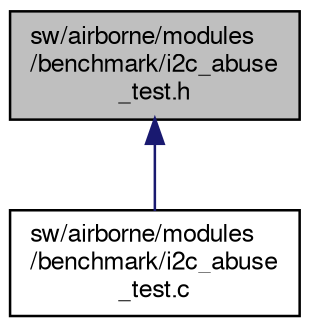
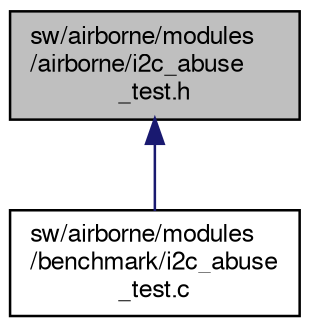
node "sw/airborne/modules /benchmark/i2c_abuse _test.h": label "sw/airborne/modules /benchmark/i2c_abuse _test.h" -> "sw/airborne/modules /airborne/i2c_abuse _test.h"
